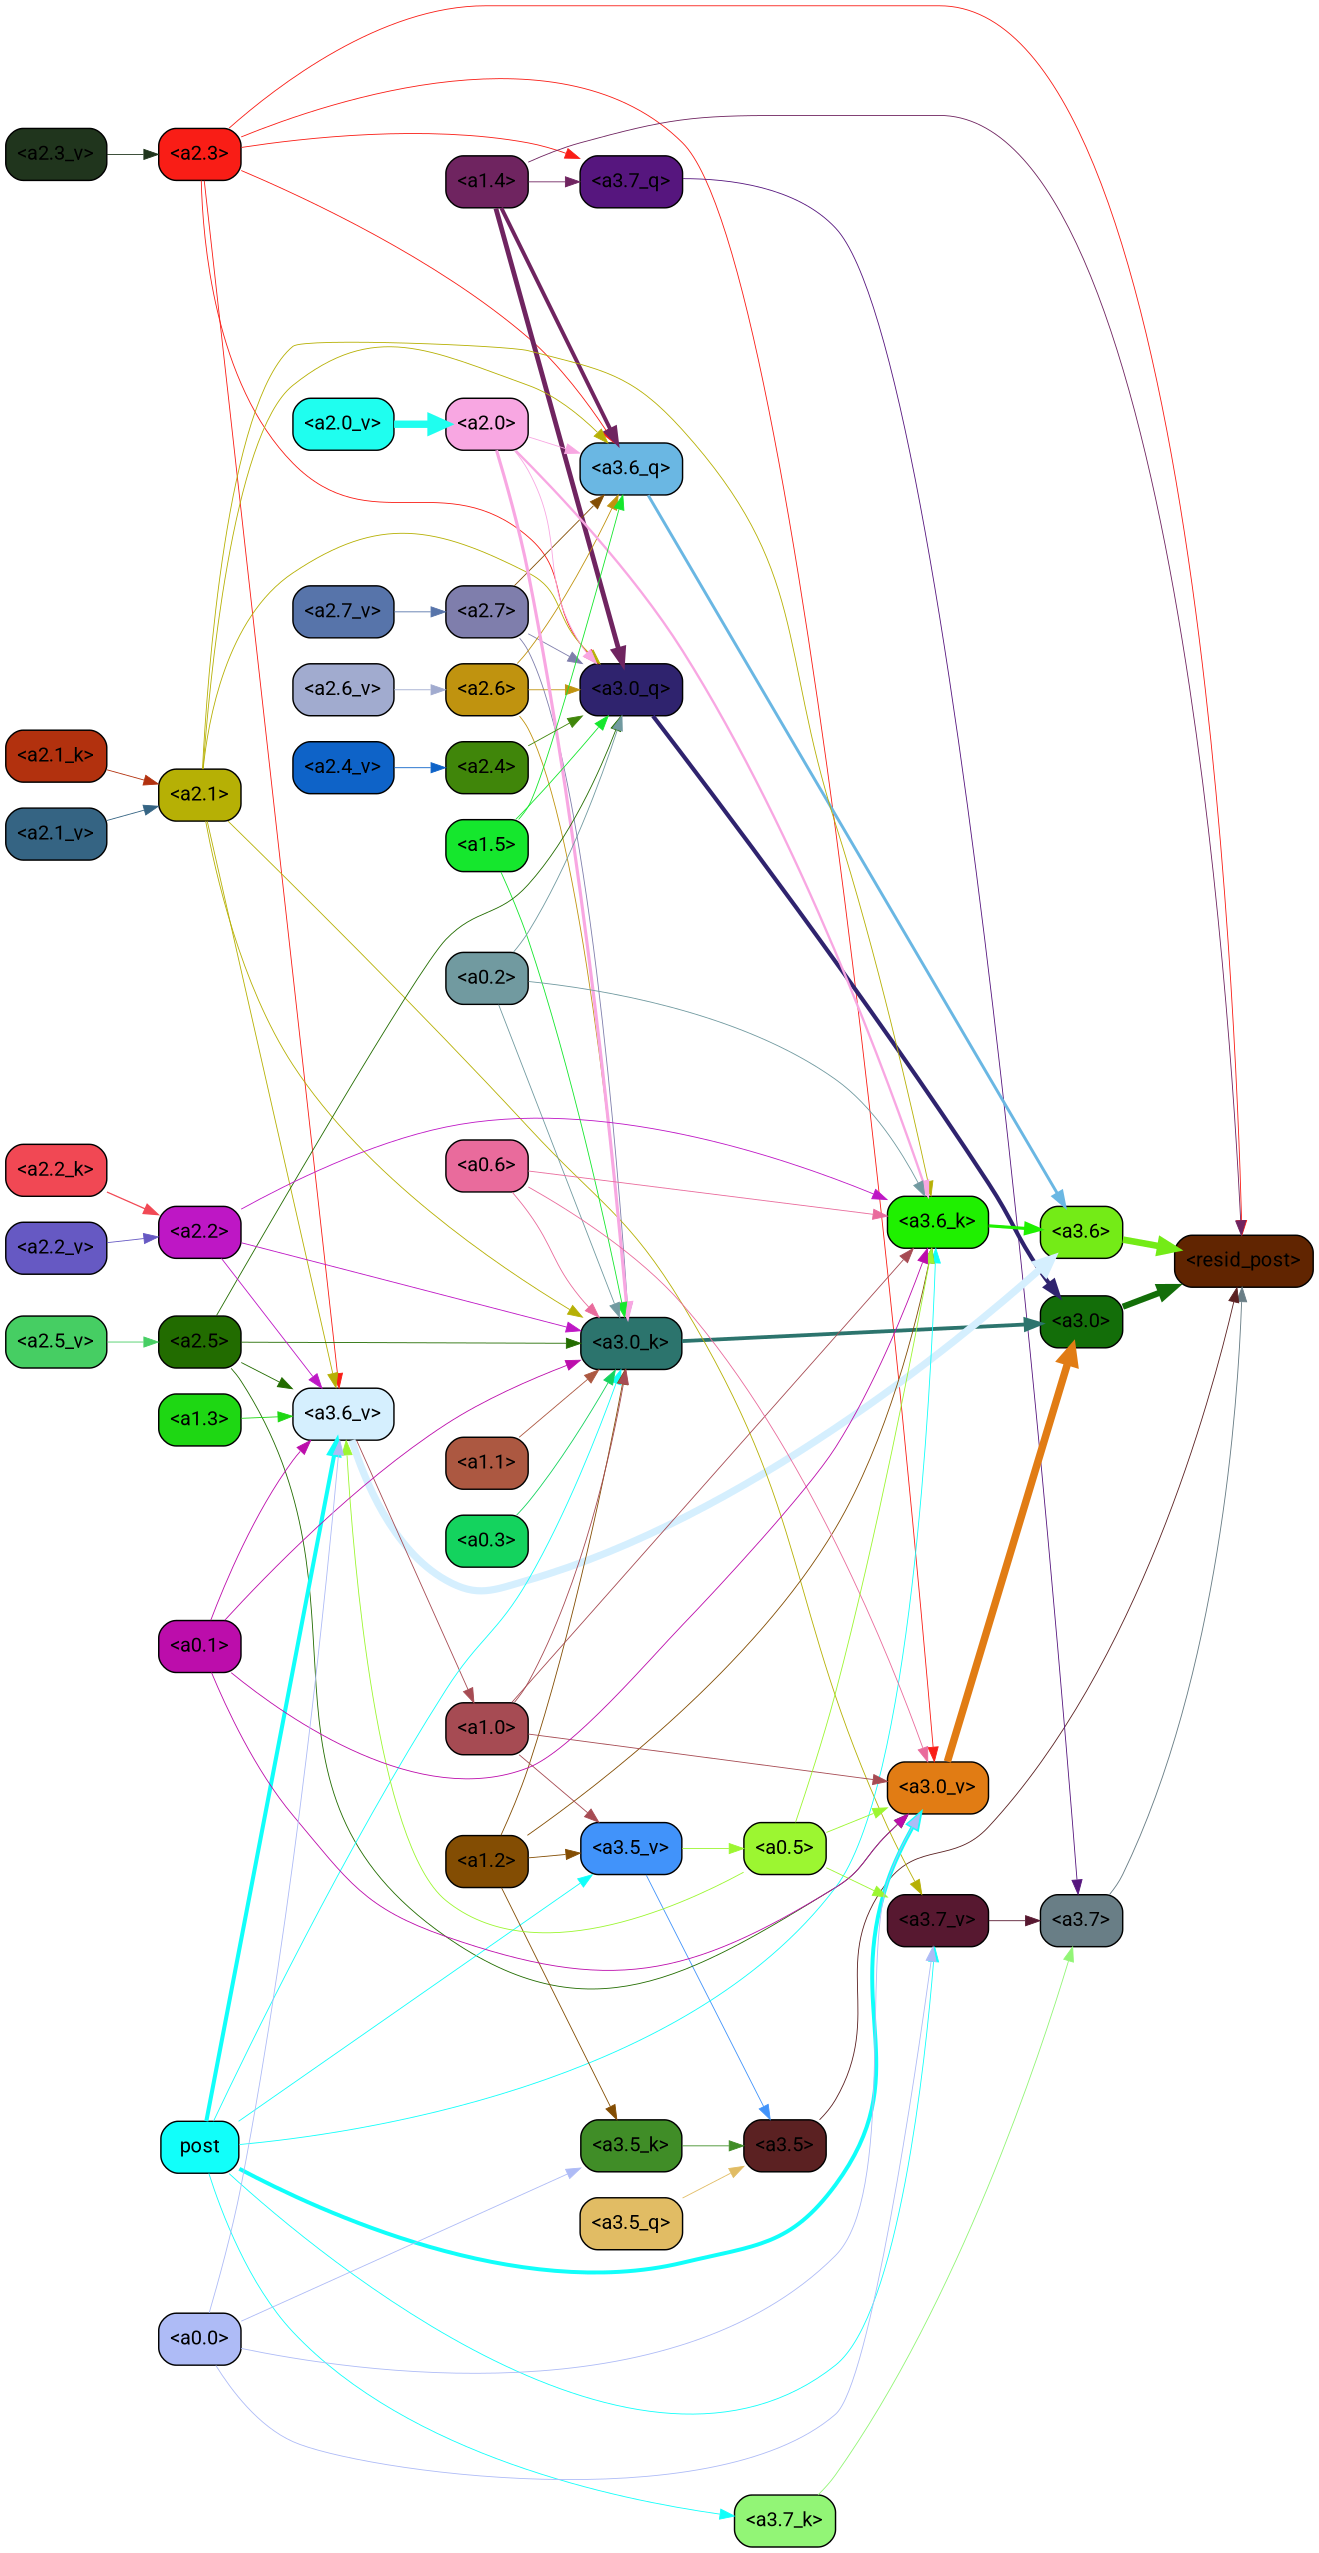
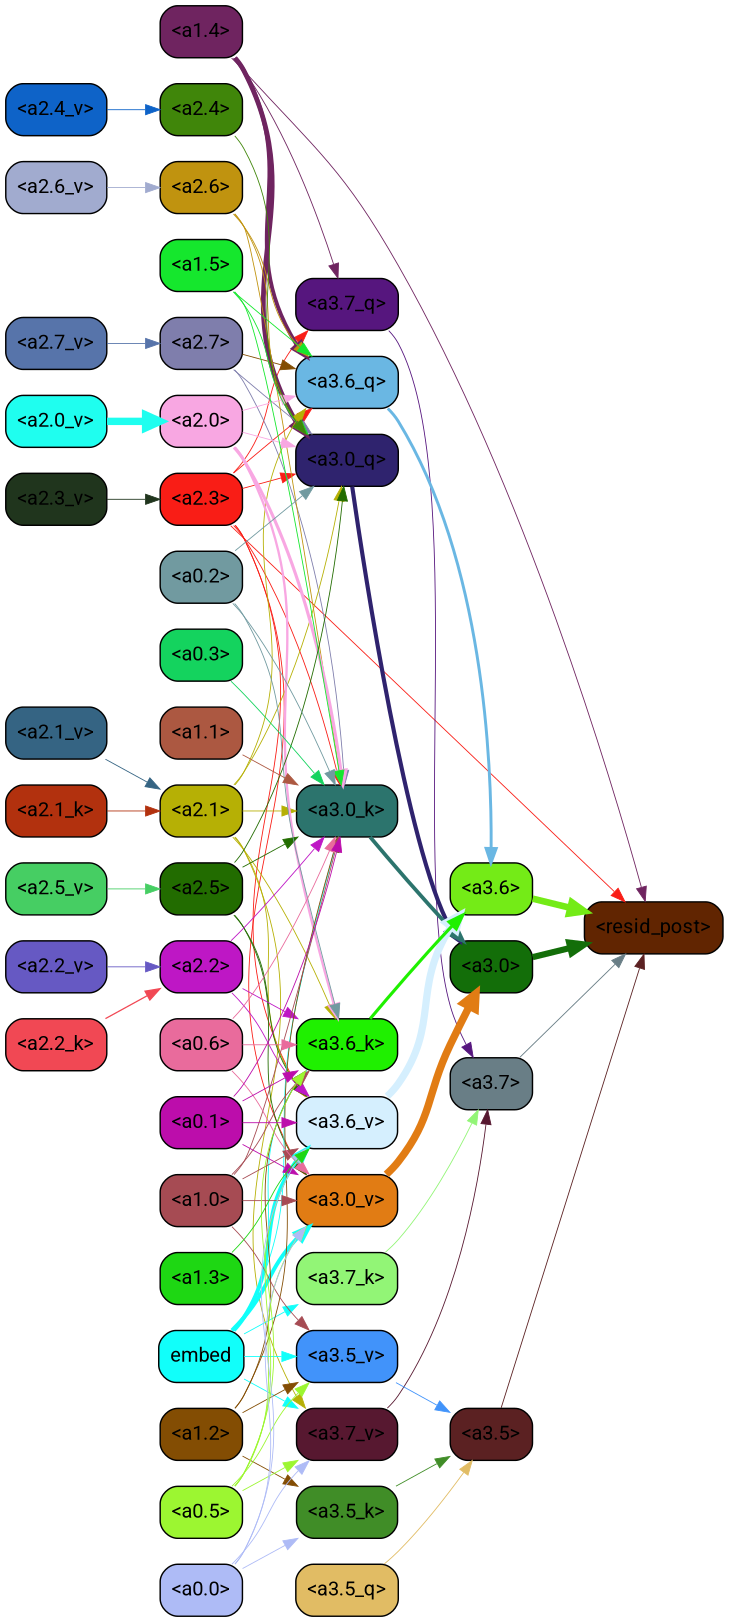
edge "<a2.3>" -> "<a3.0_k>": added
edge "<a3.6_v>" -> "<a1.0>": reversed
edge "<a3.5_v>" -> "<a0.5>": reversed
node "post": label "post" -> "embed"
